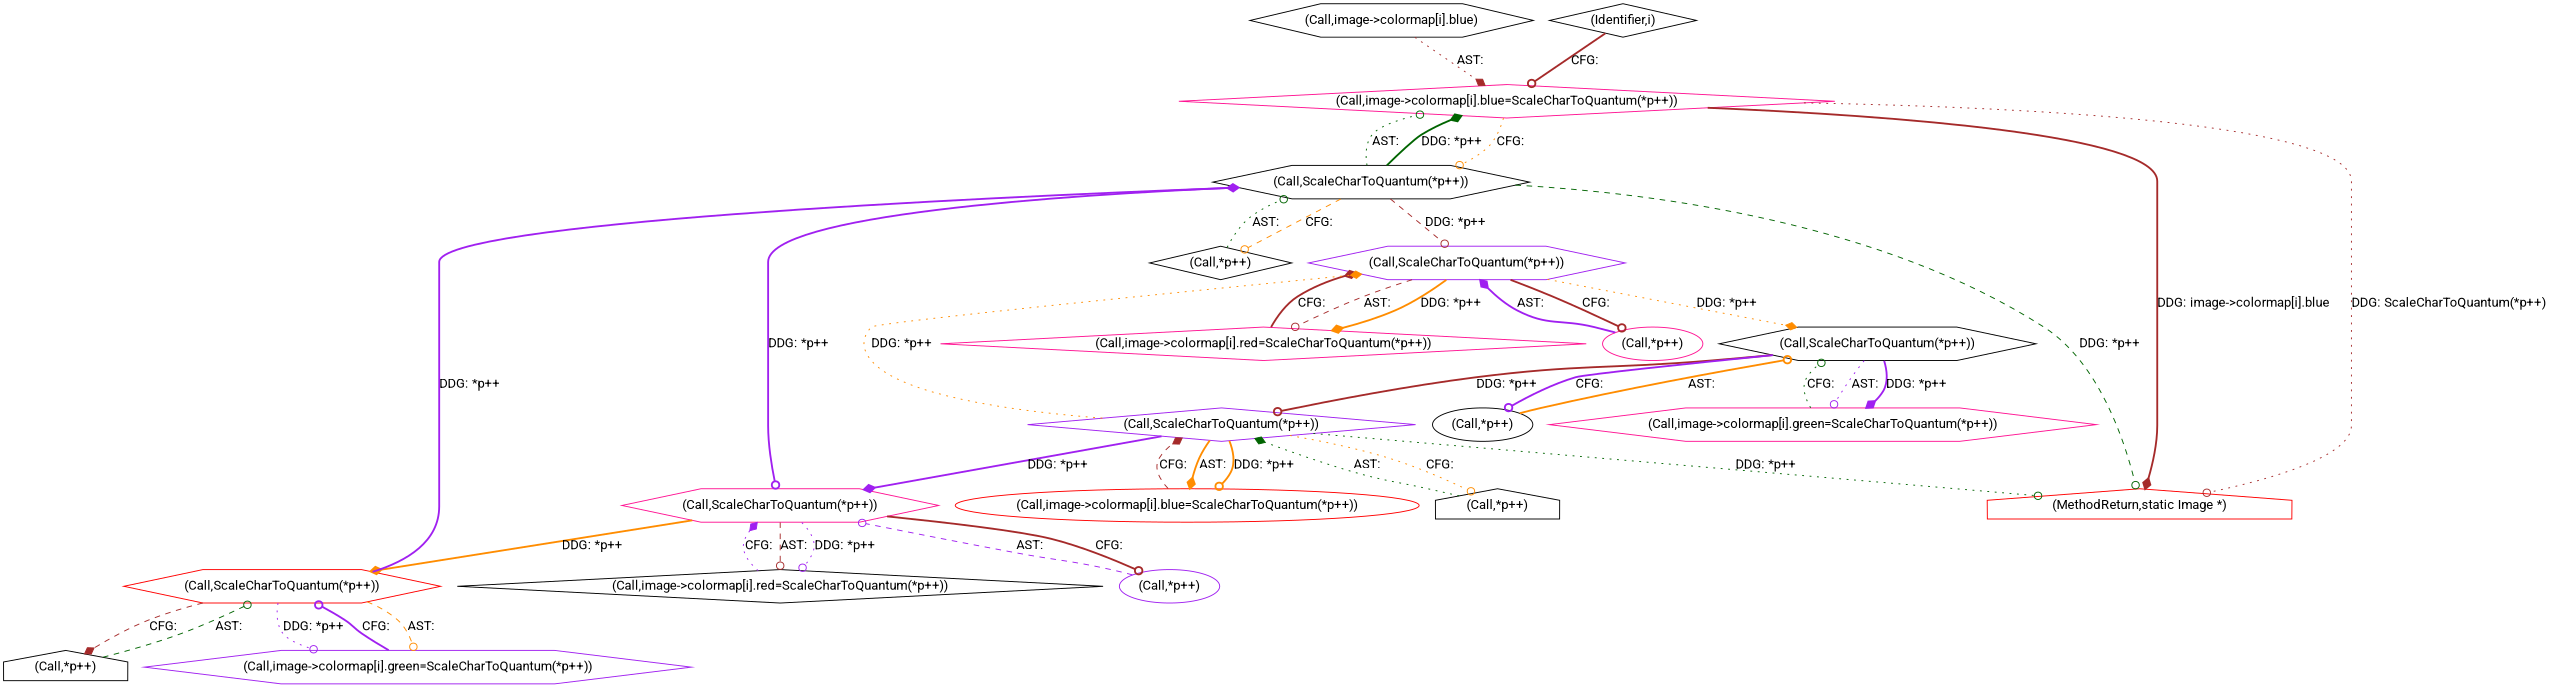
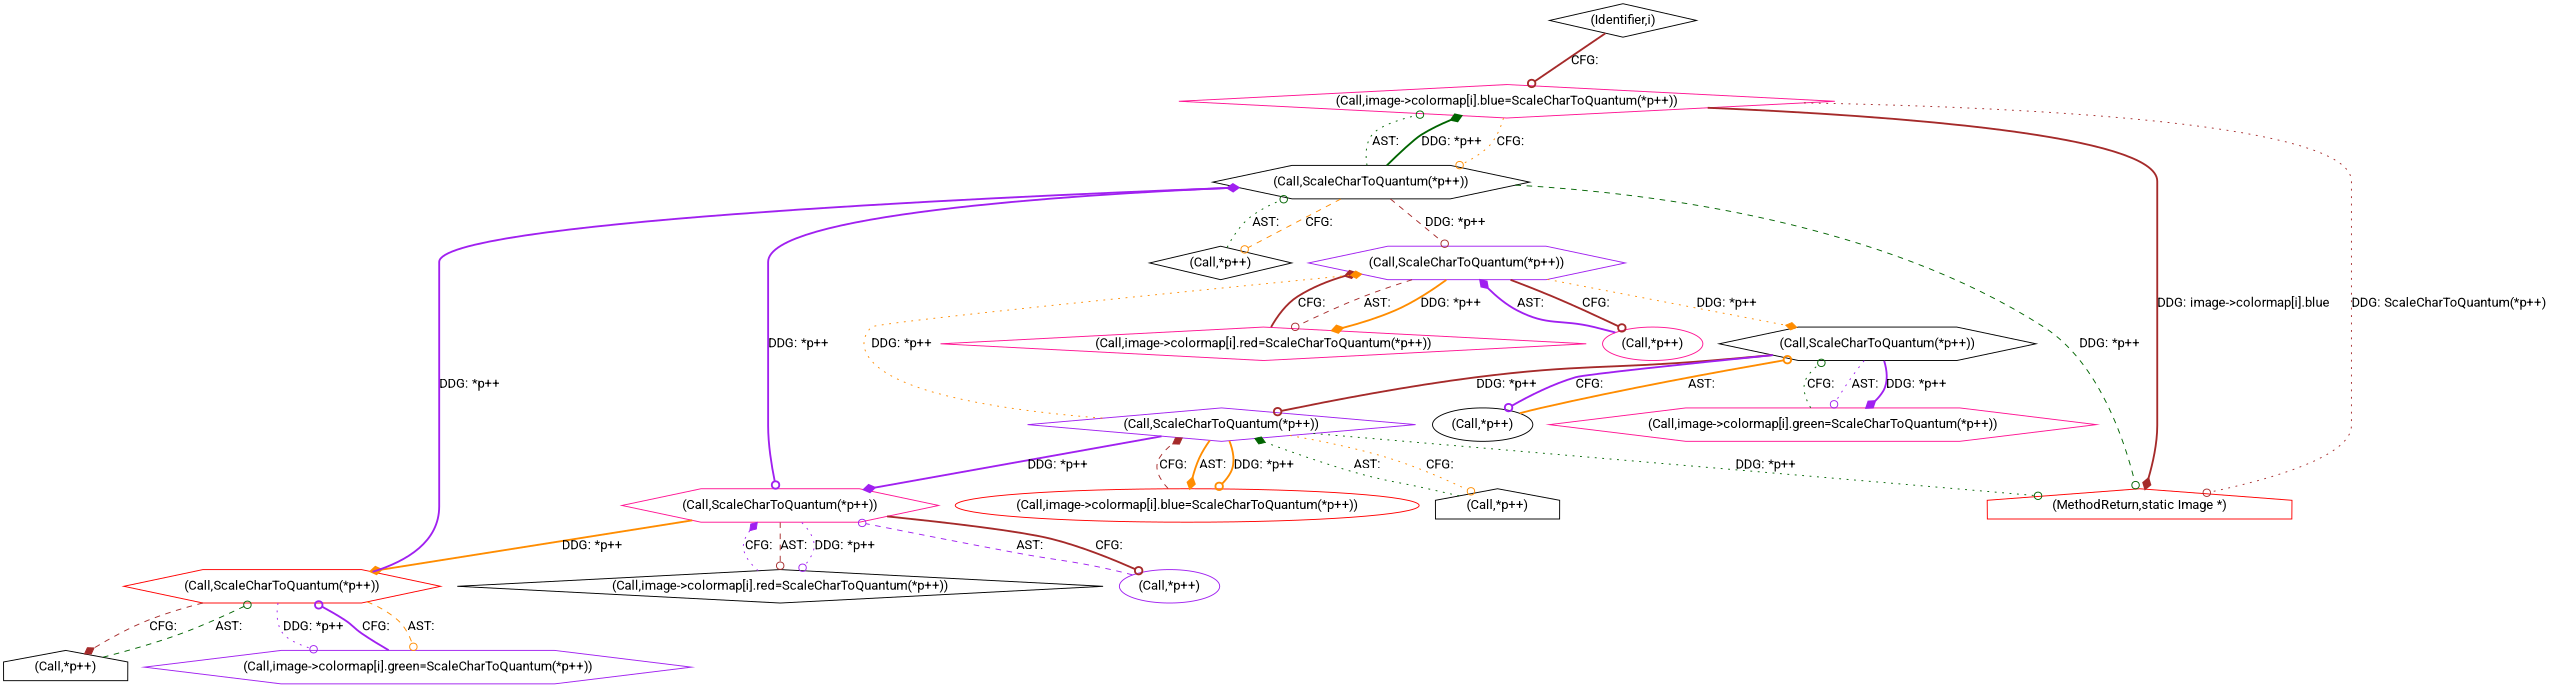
node "(Call,image->colormap[i].blue)": removed
